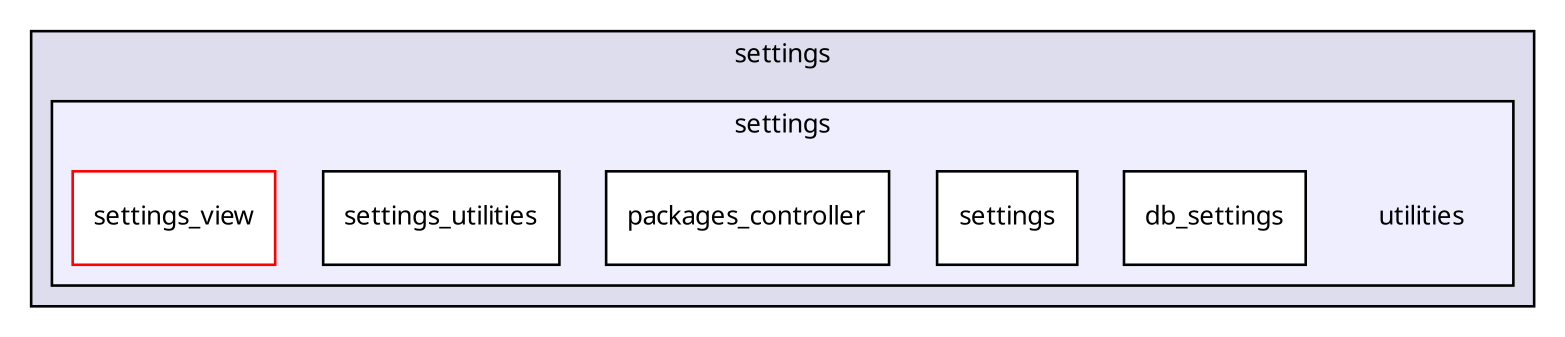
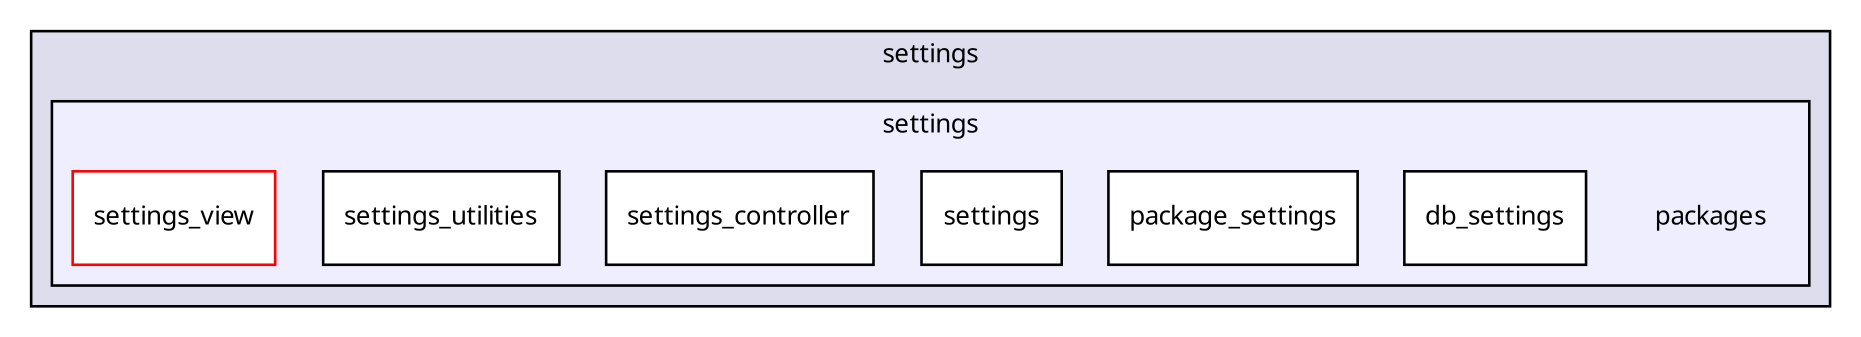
node "packages_controller": label "packages_controller" -> "settings_controller"
node "package_settings": added
node "utilities": label "utilities" -> "packages"
